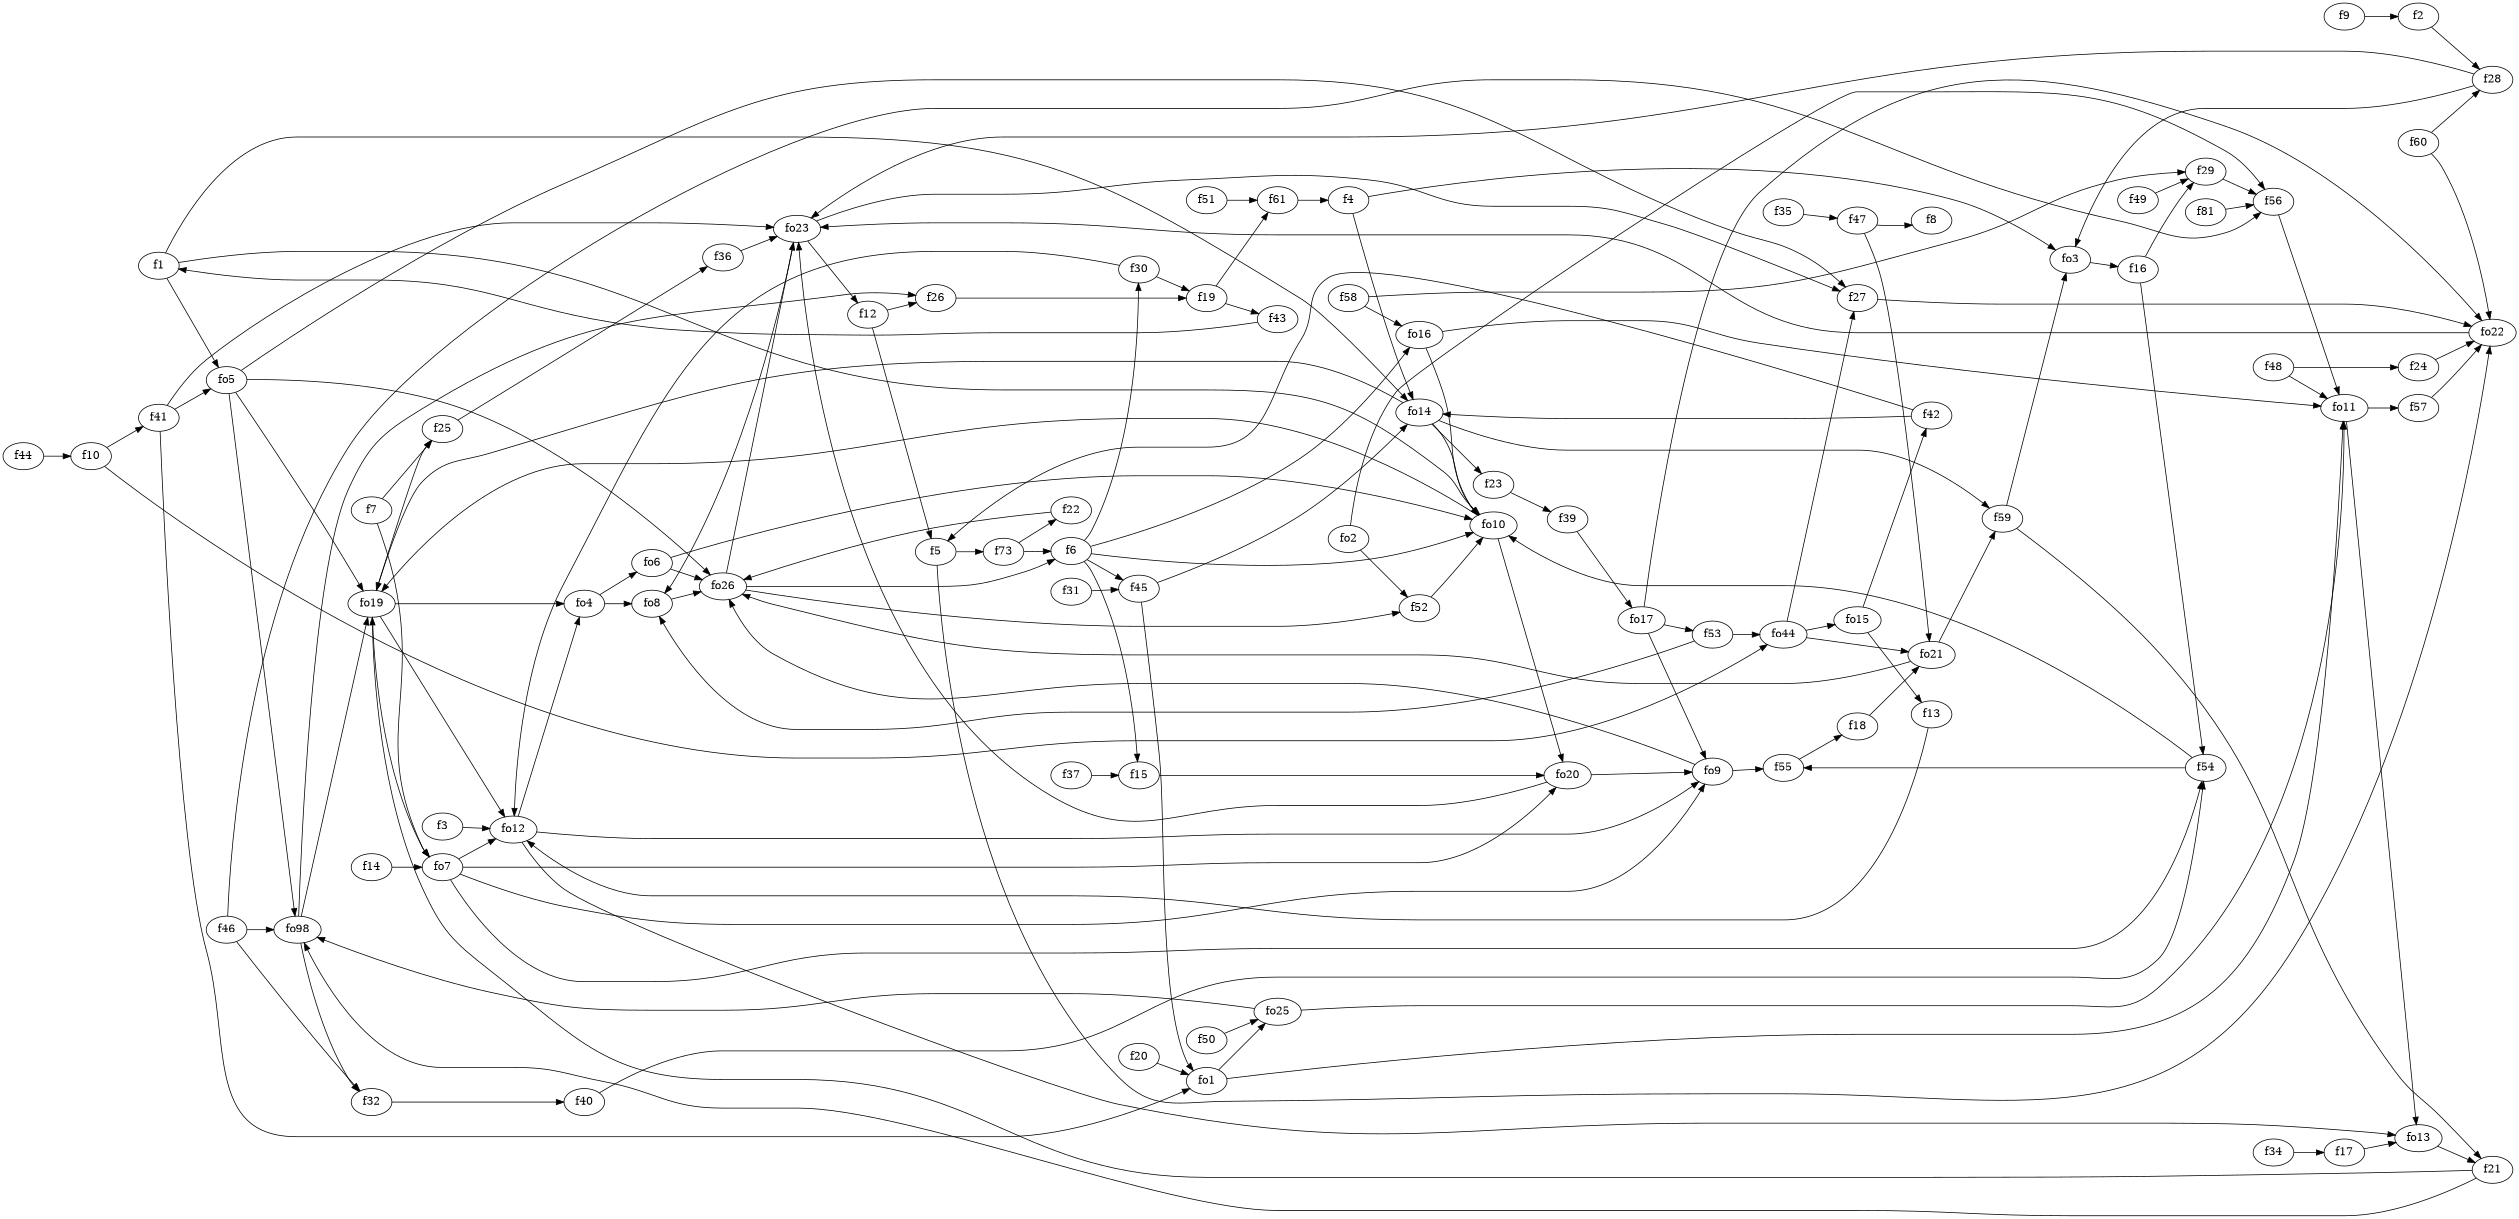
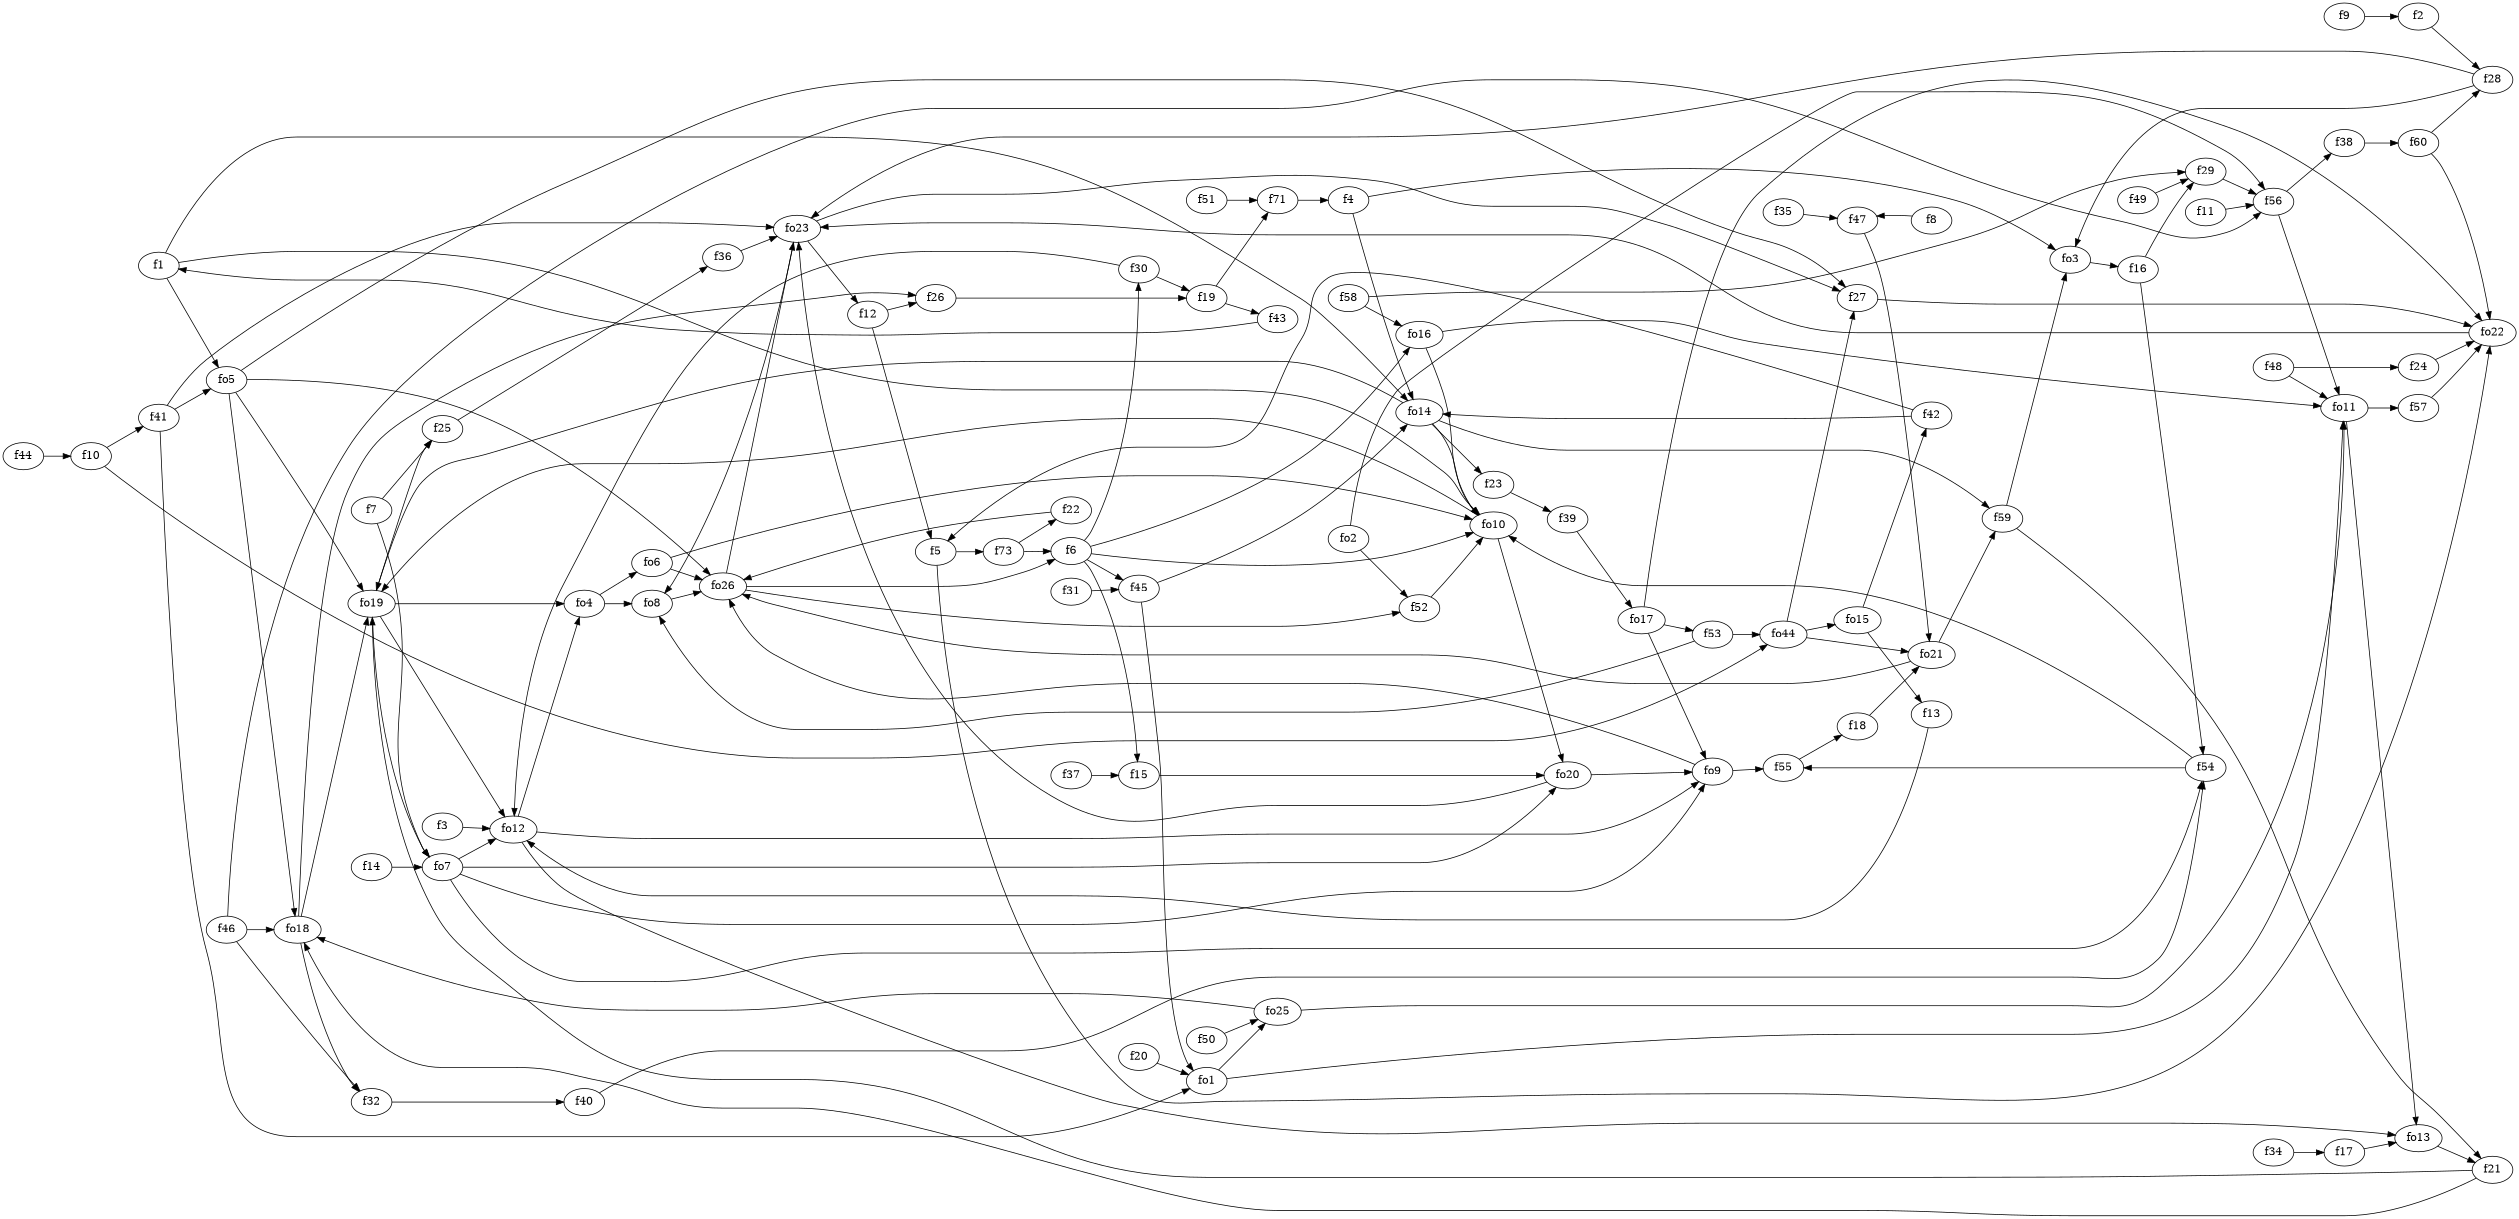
node "f38": added
node "f61": label "f61" -> "f71"
node "f81": label "f81" -> "f11"
edge "f47" -> "f8": reversed
node "fo98": label "fo98" -> "fo18"
